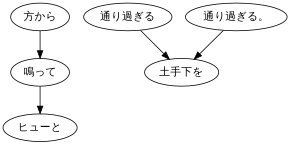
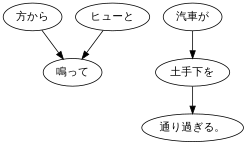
node "通り過ぎる": label "通り過ぎる" -> "汽車が"
edge "通り過ぎる。" -> "土手下を": reversed
edge "鳴って" -> "ヒューと": reversed
